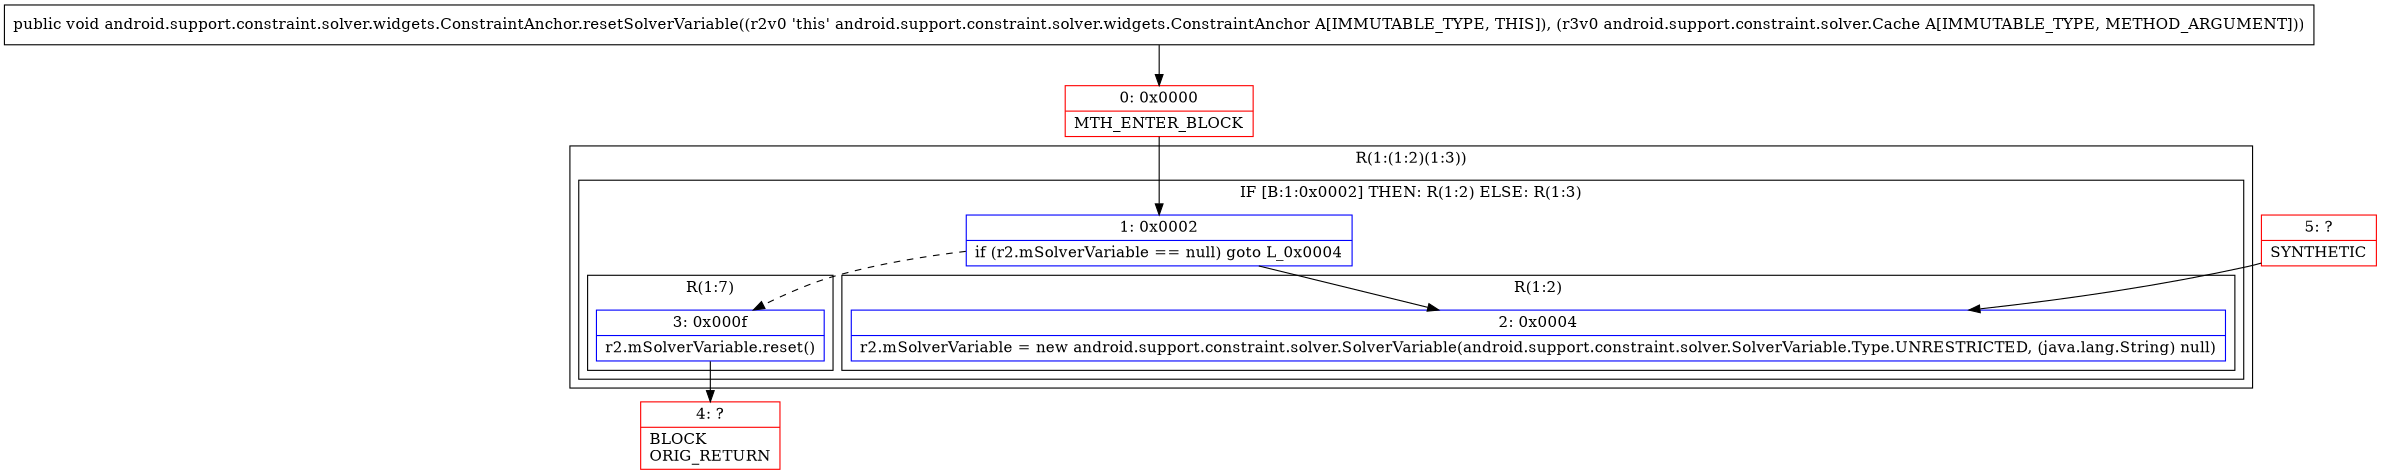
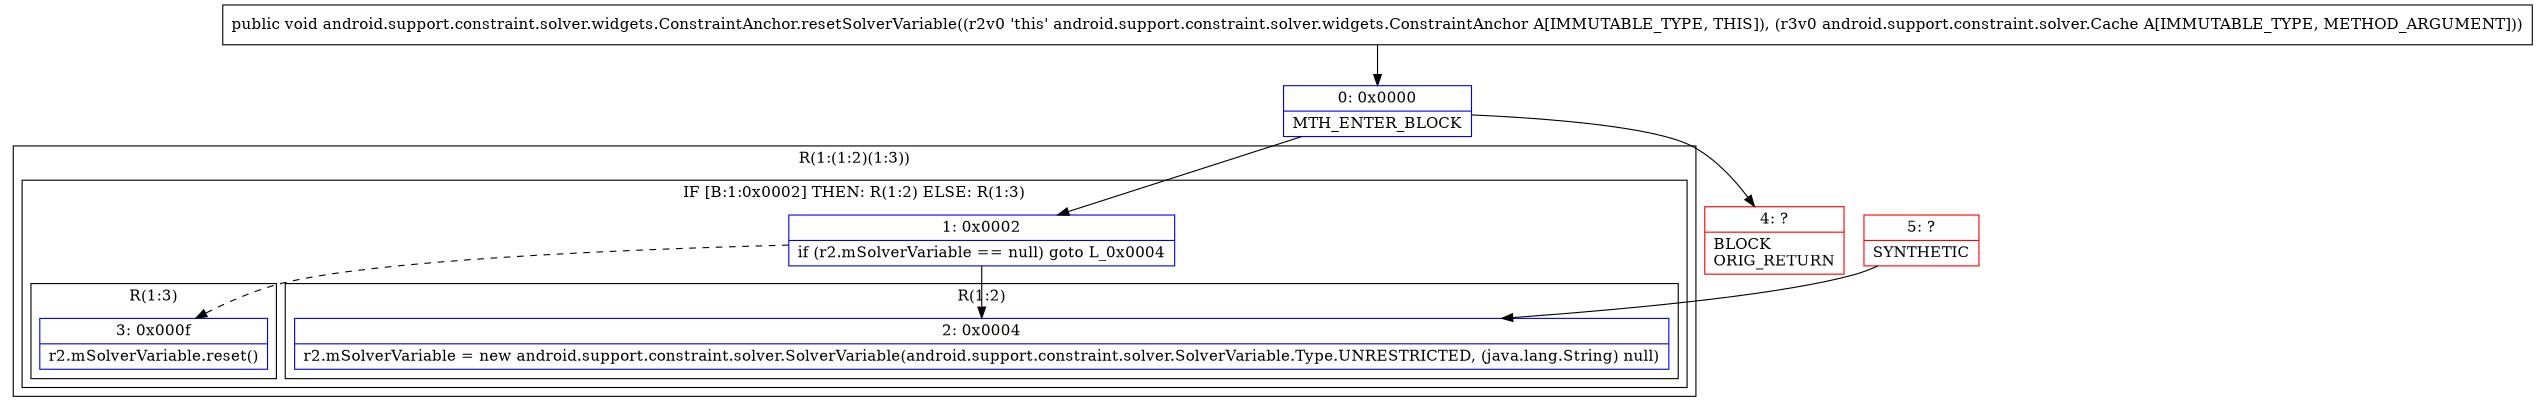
node "0: 0x0000": color red -> blue
cluster "R(1:7)": label "R(1:7)" -> "R(1:3)"
edge "3: 0x000f" -> "4: ?": now "0: 0x0000" -> "4: ?"
